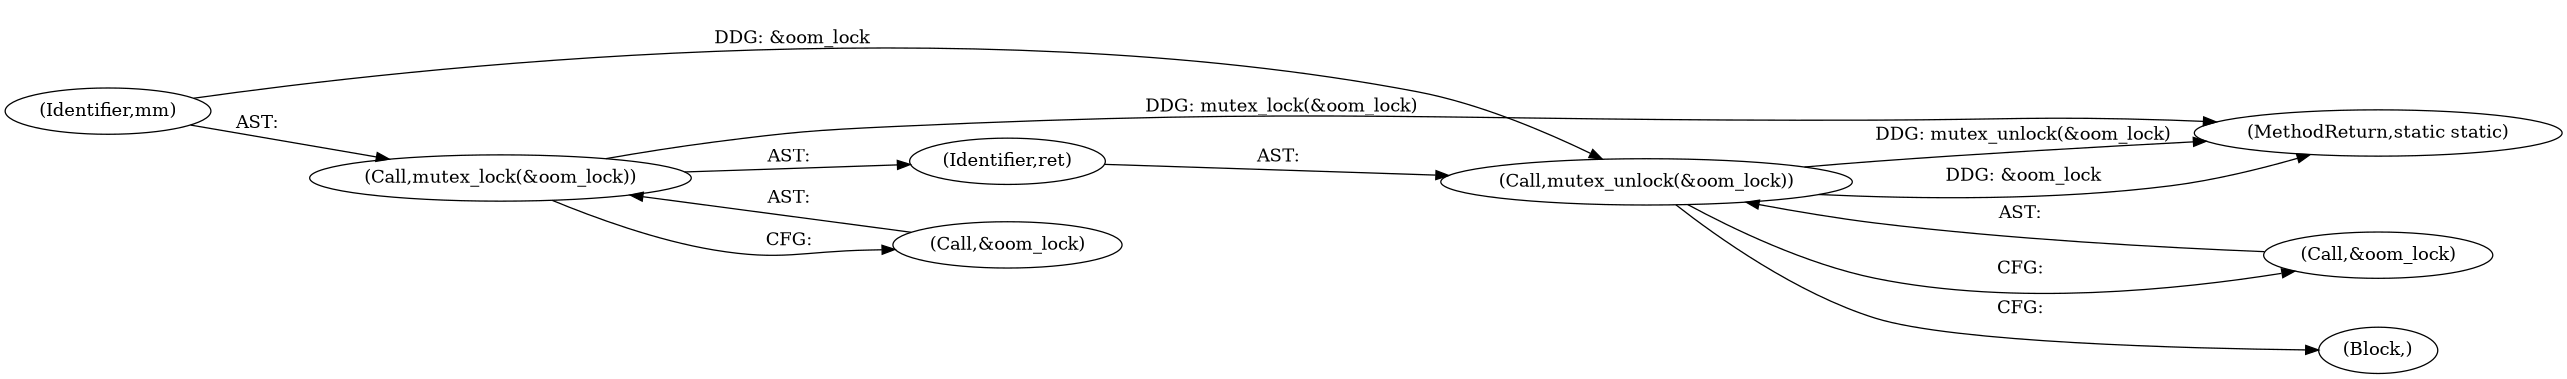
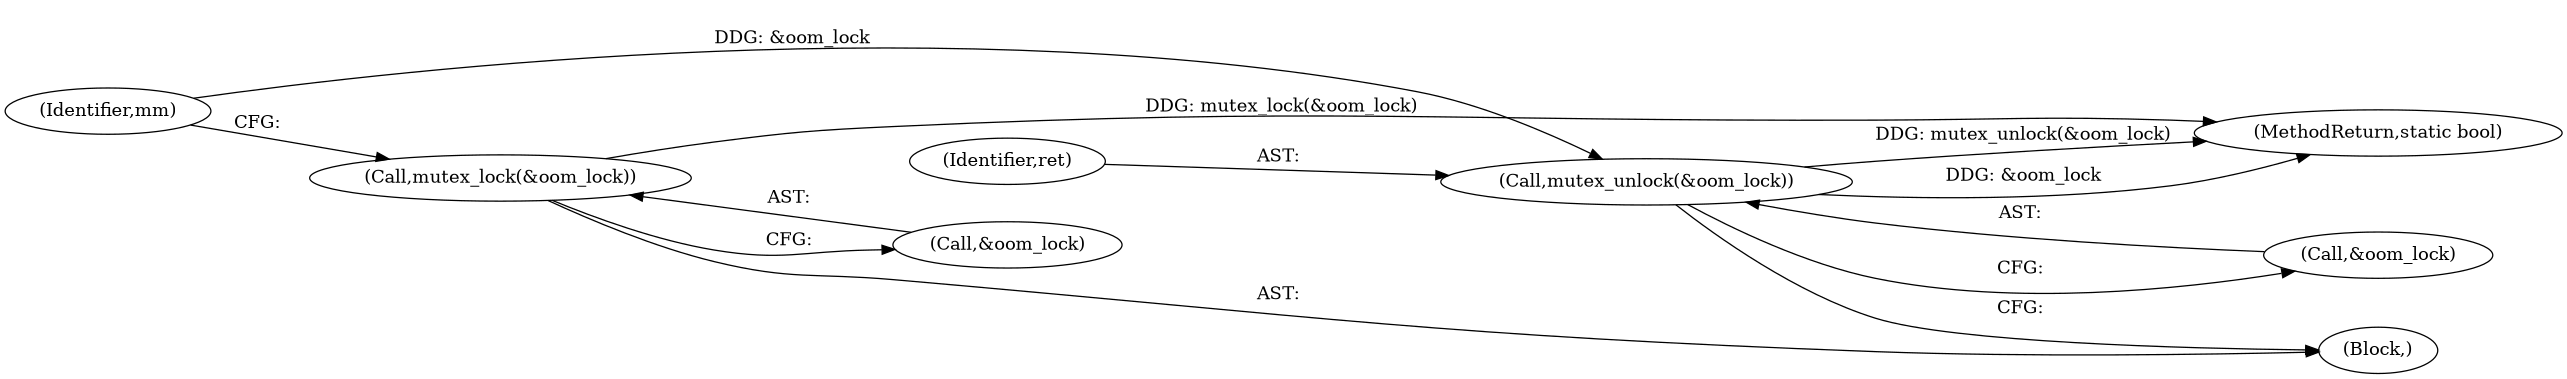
edge "(Identifier,mm)" -> "(Call,mutex_lock(&oom_lock))": label "AST: " -> "CFG: "
node "(MethodReturn,static static)": label "(MethodReturn,static static)" -> "(MethodReturn,static bool)"
edge "(Call,mutex_lock(&oom_lock))" -> "(Identifier,ret)": now "(Call,mutex_lock(&oom_lock))" -> "(Block,)"
